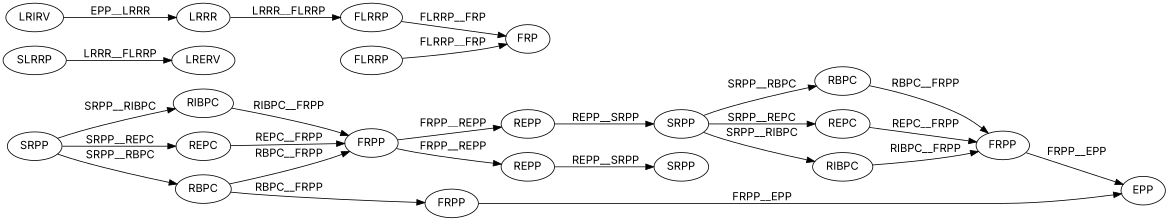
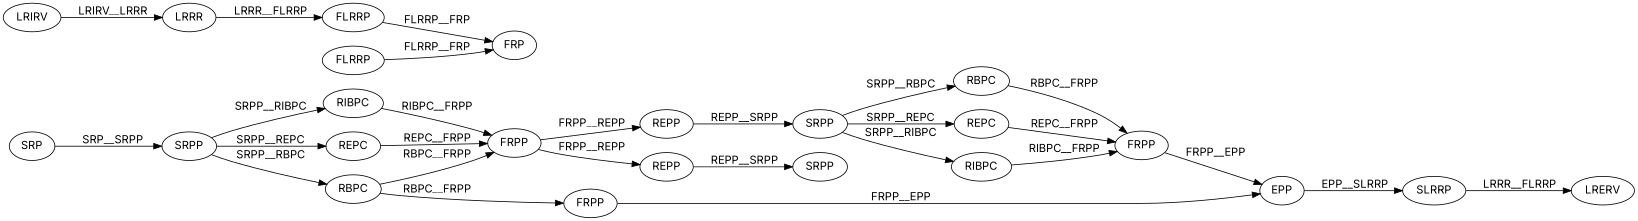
edge "LRIRV" -> "LRRR": label " EPP__LRRR" -> " LRIRV__LRRR"
node "SRP": added
edge "EPP" -> "SLRRP": added, label "EPP__SLRRP"
